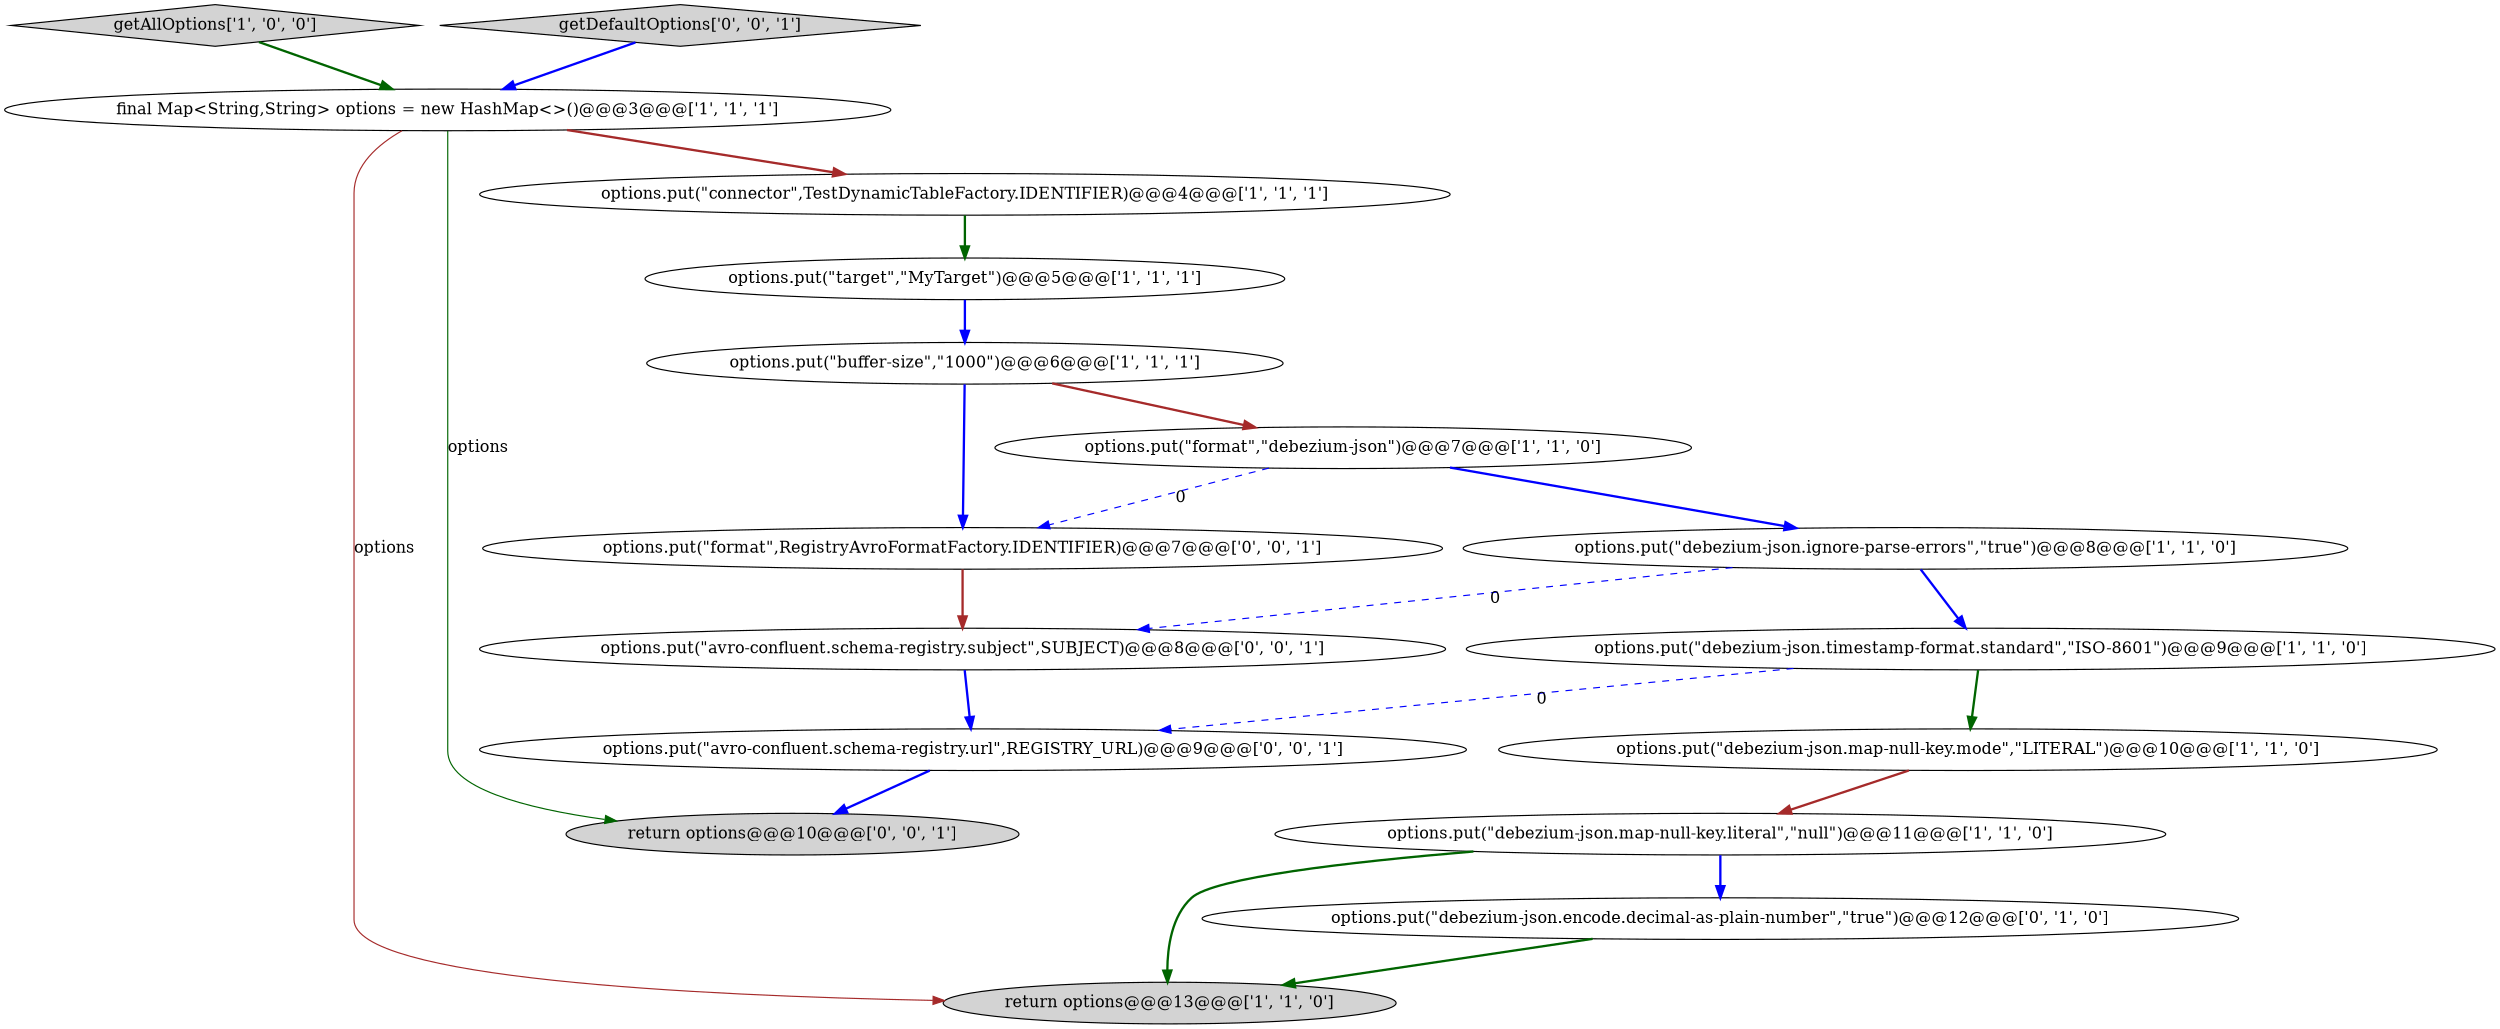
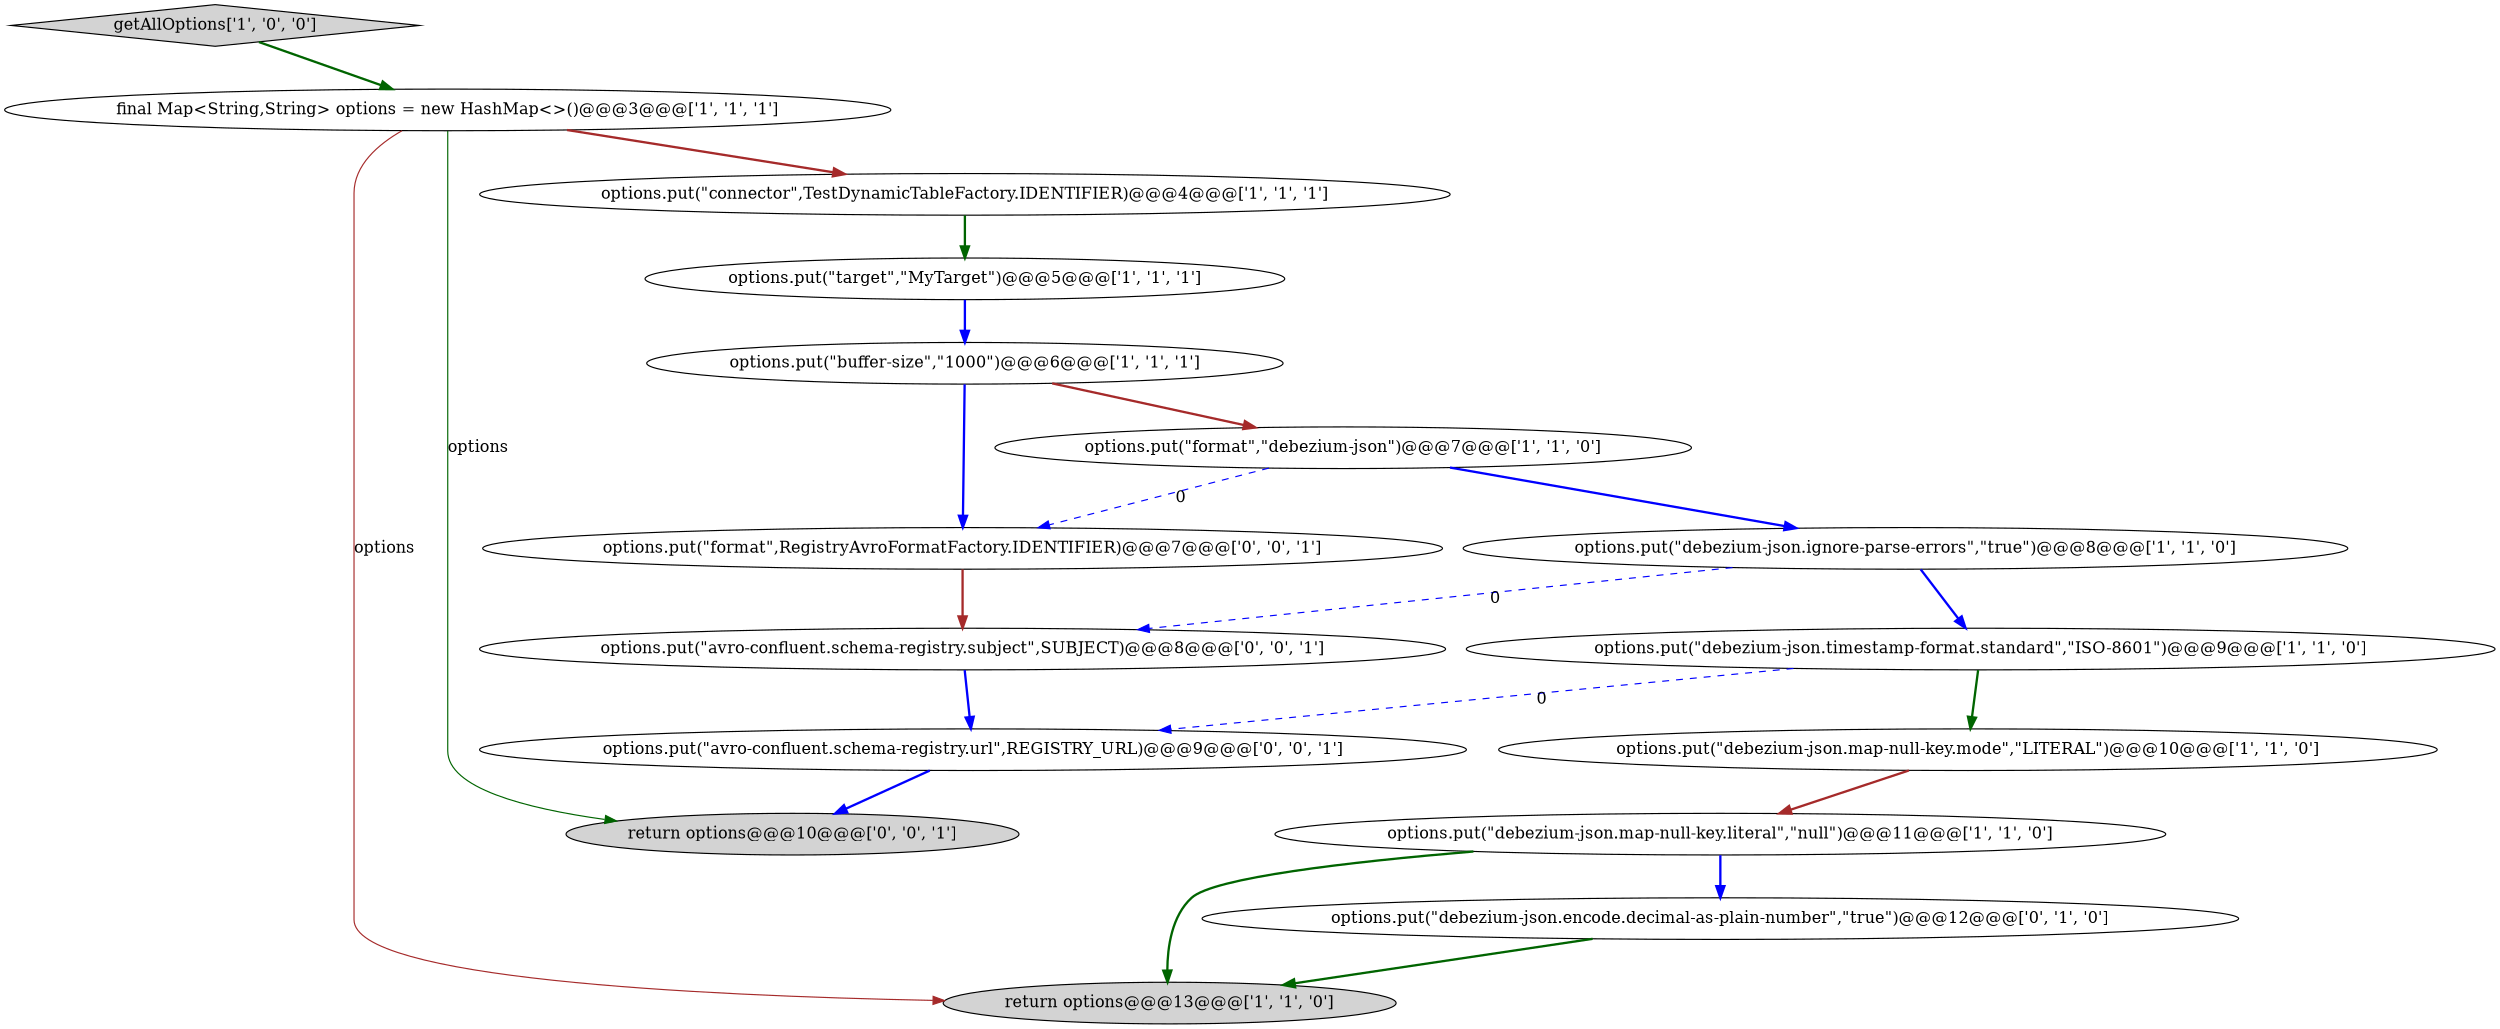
node "getDefaultOptions['0', '0', '1']": removed
